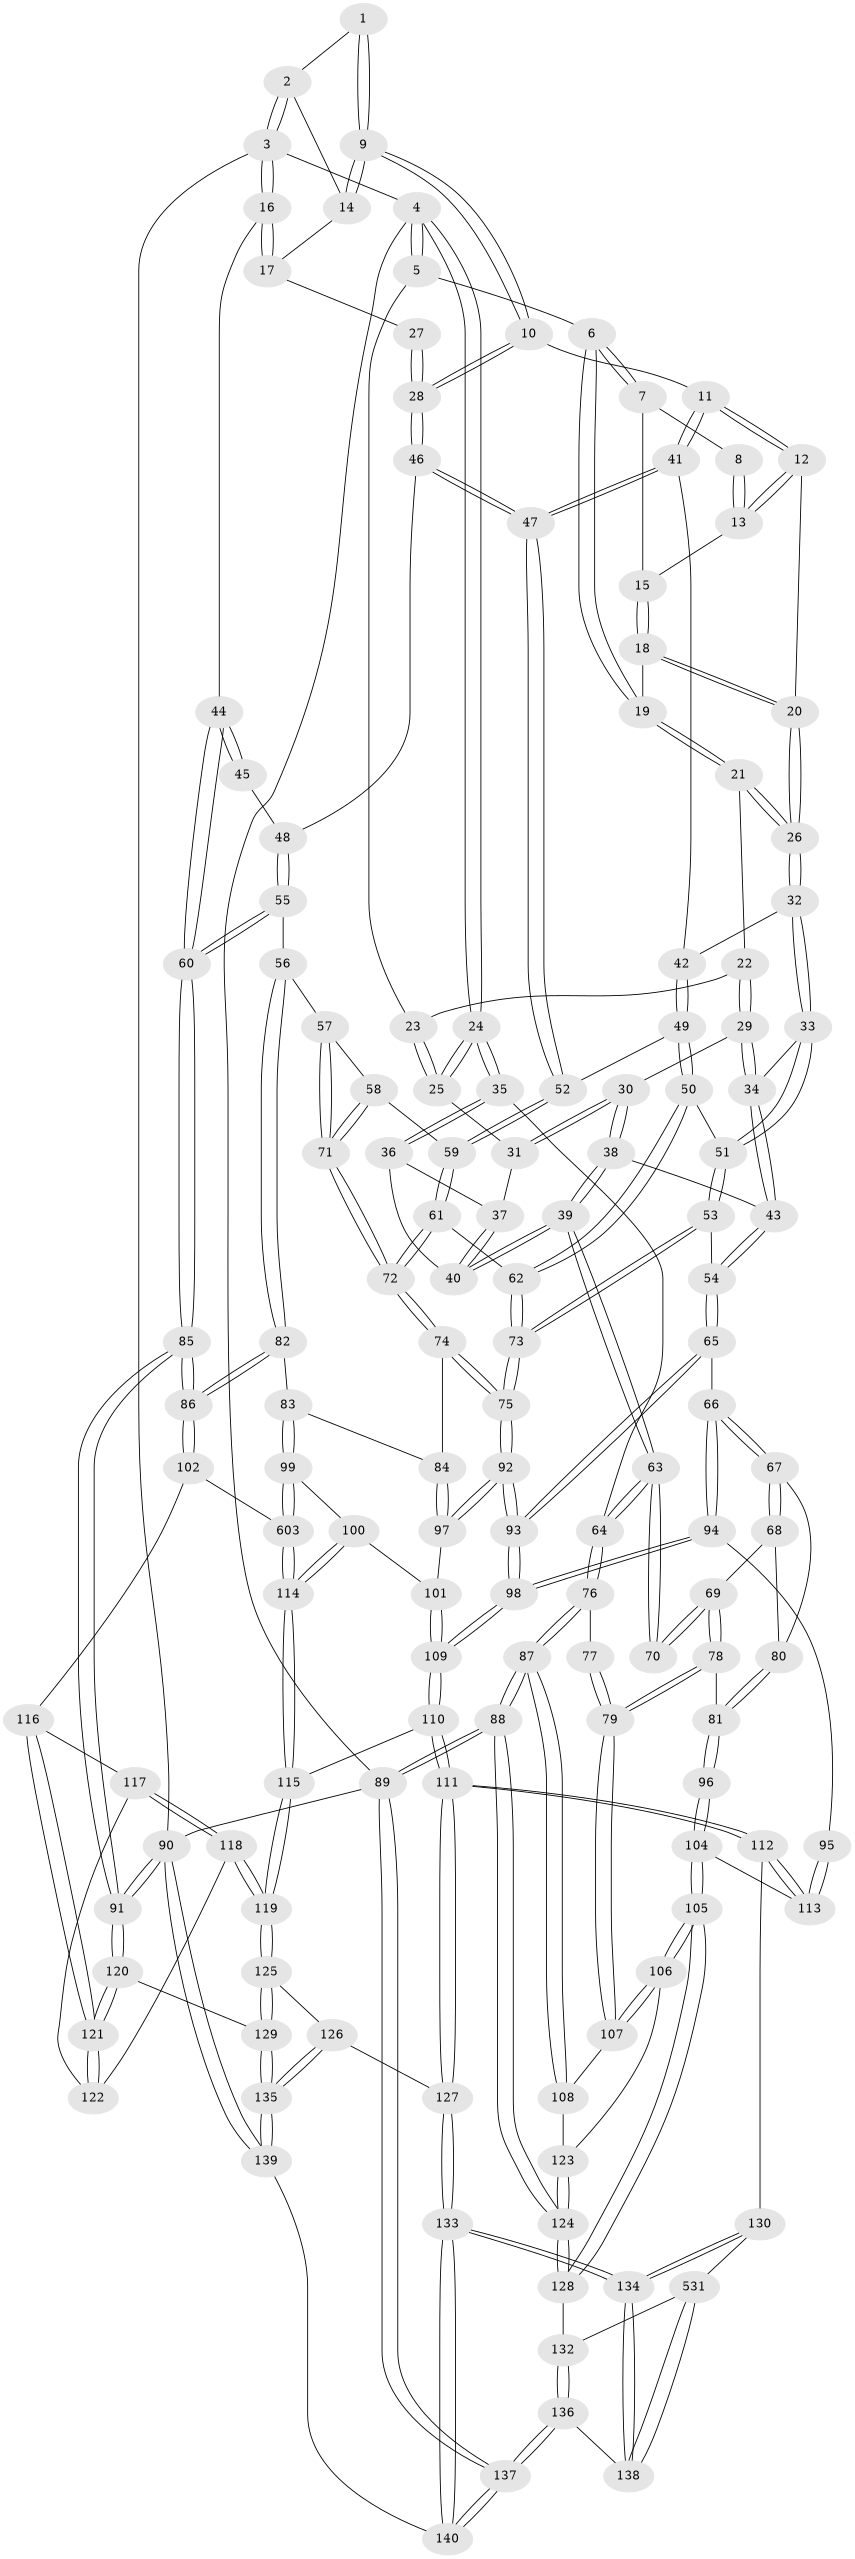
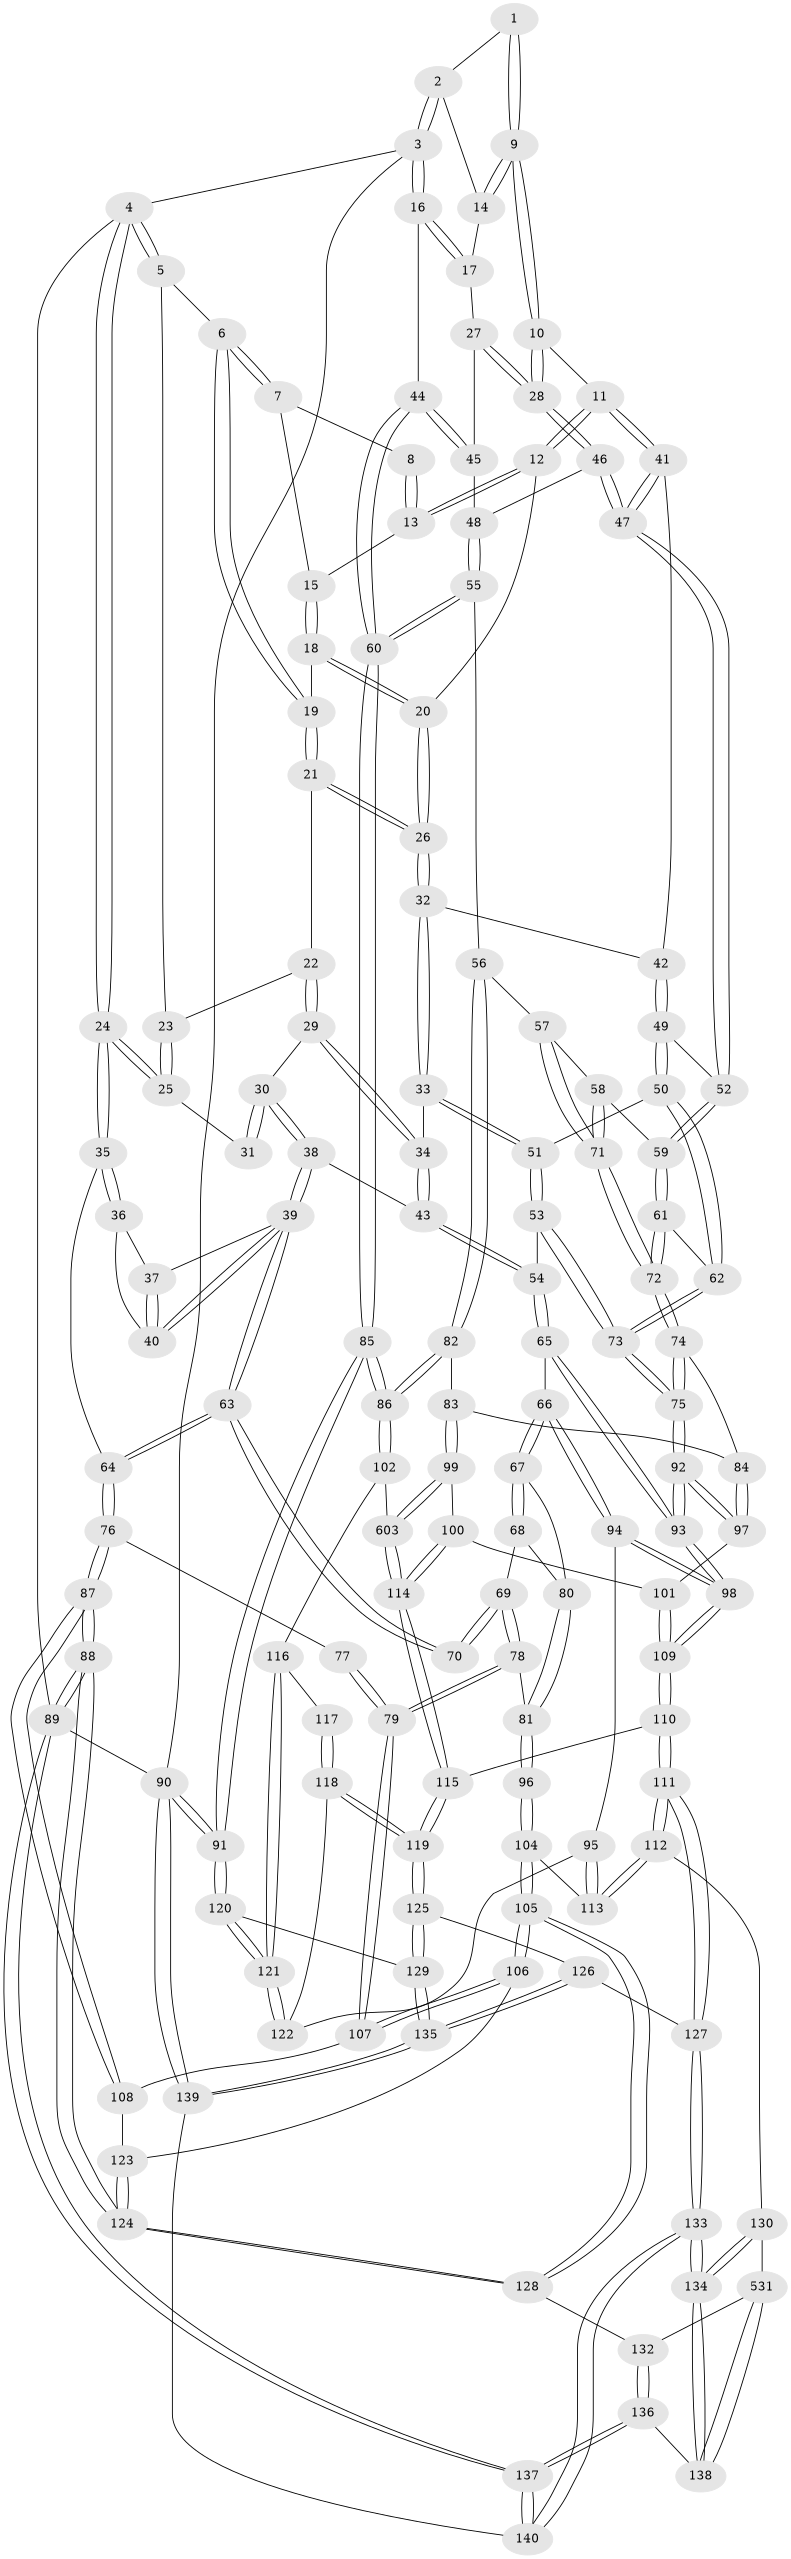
edge "27" -- "45": added
edge "31" -- "37": now "39" -- "37"
edge "117" -- "122": now "95" -- "122"
